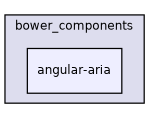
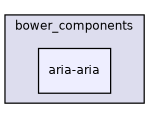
node "angular-aria": label "angular-aria" -> "aria-aria"
